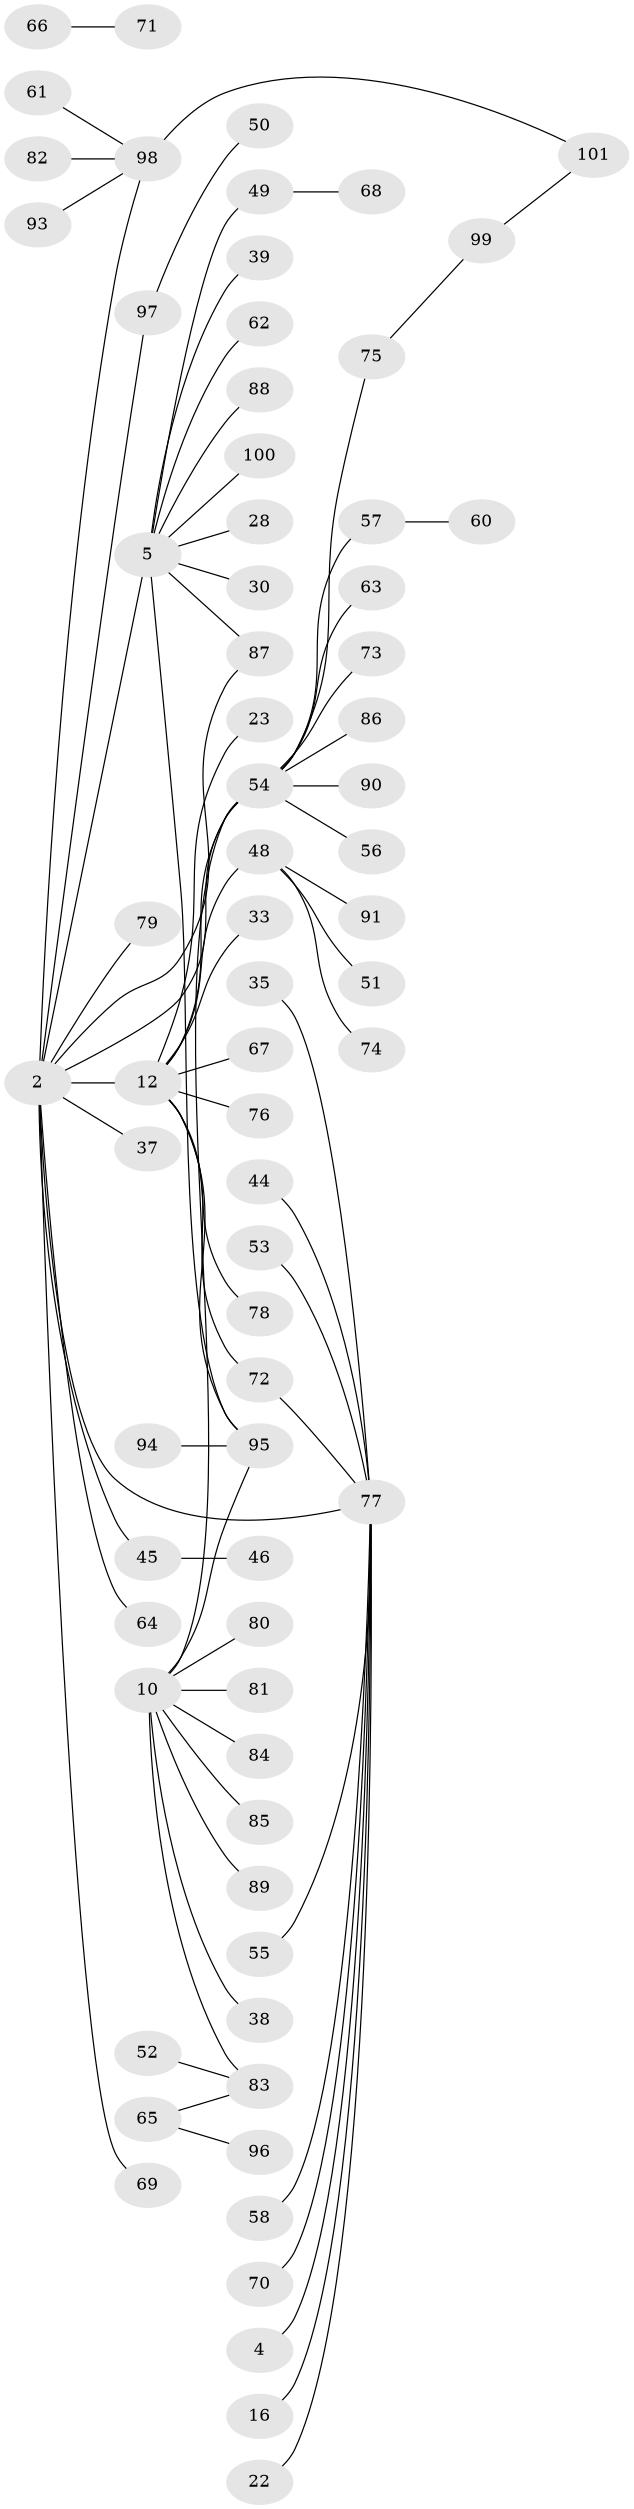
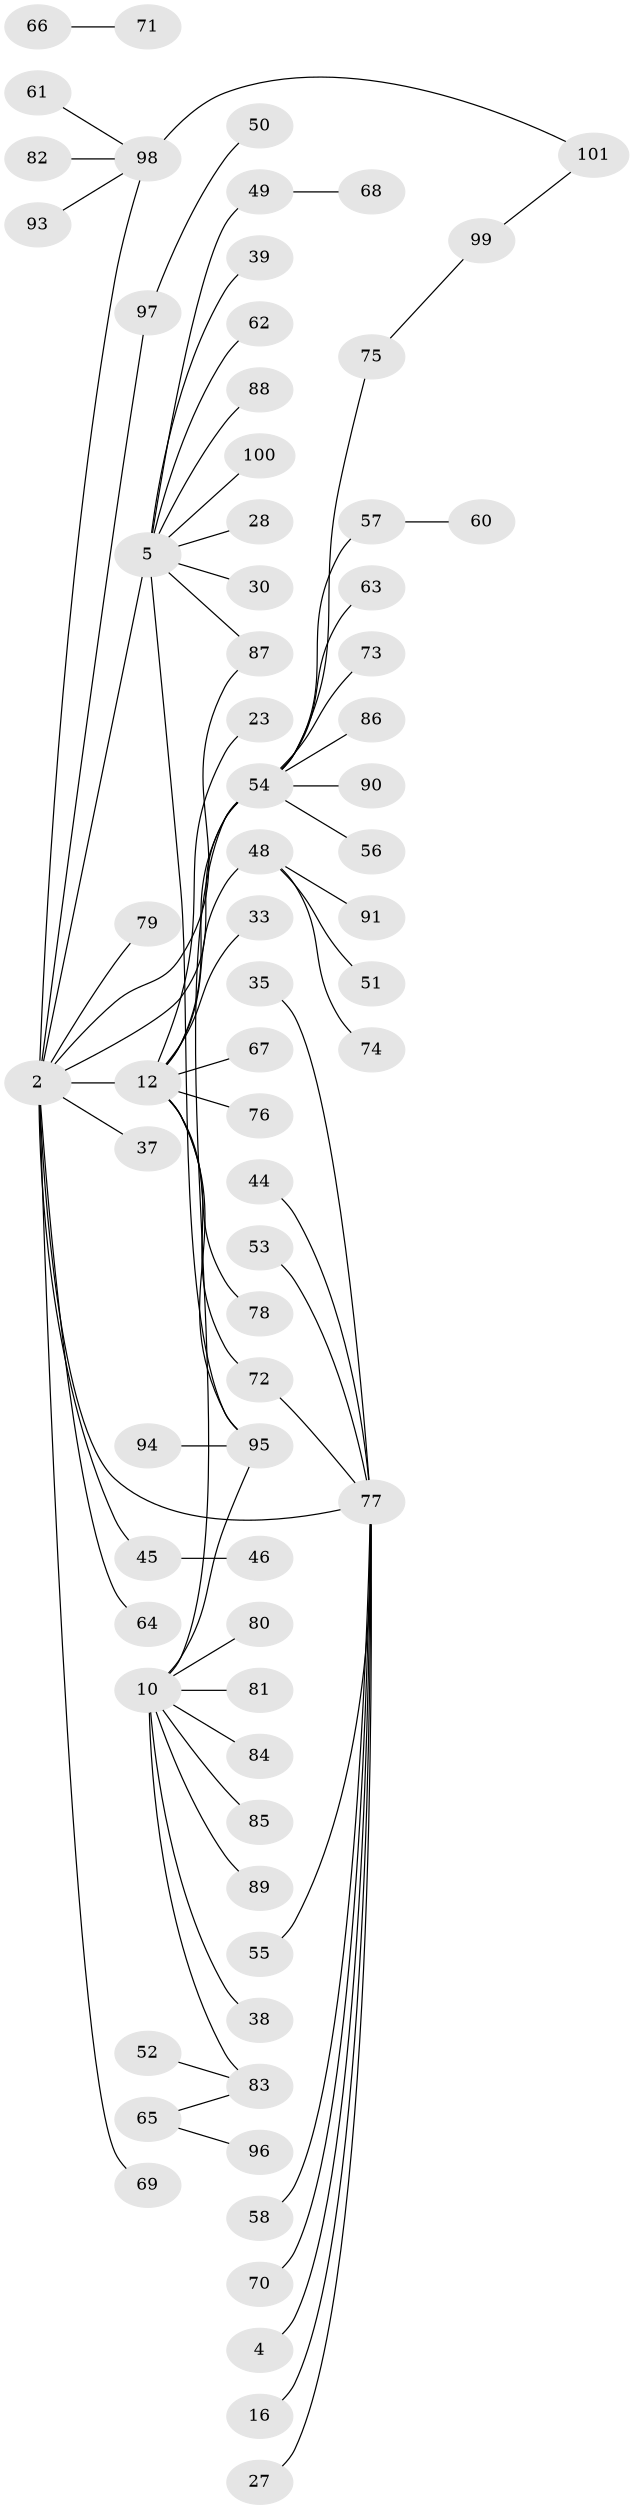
node "22": label "22" -> "27"
